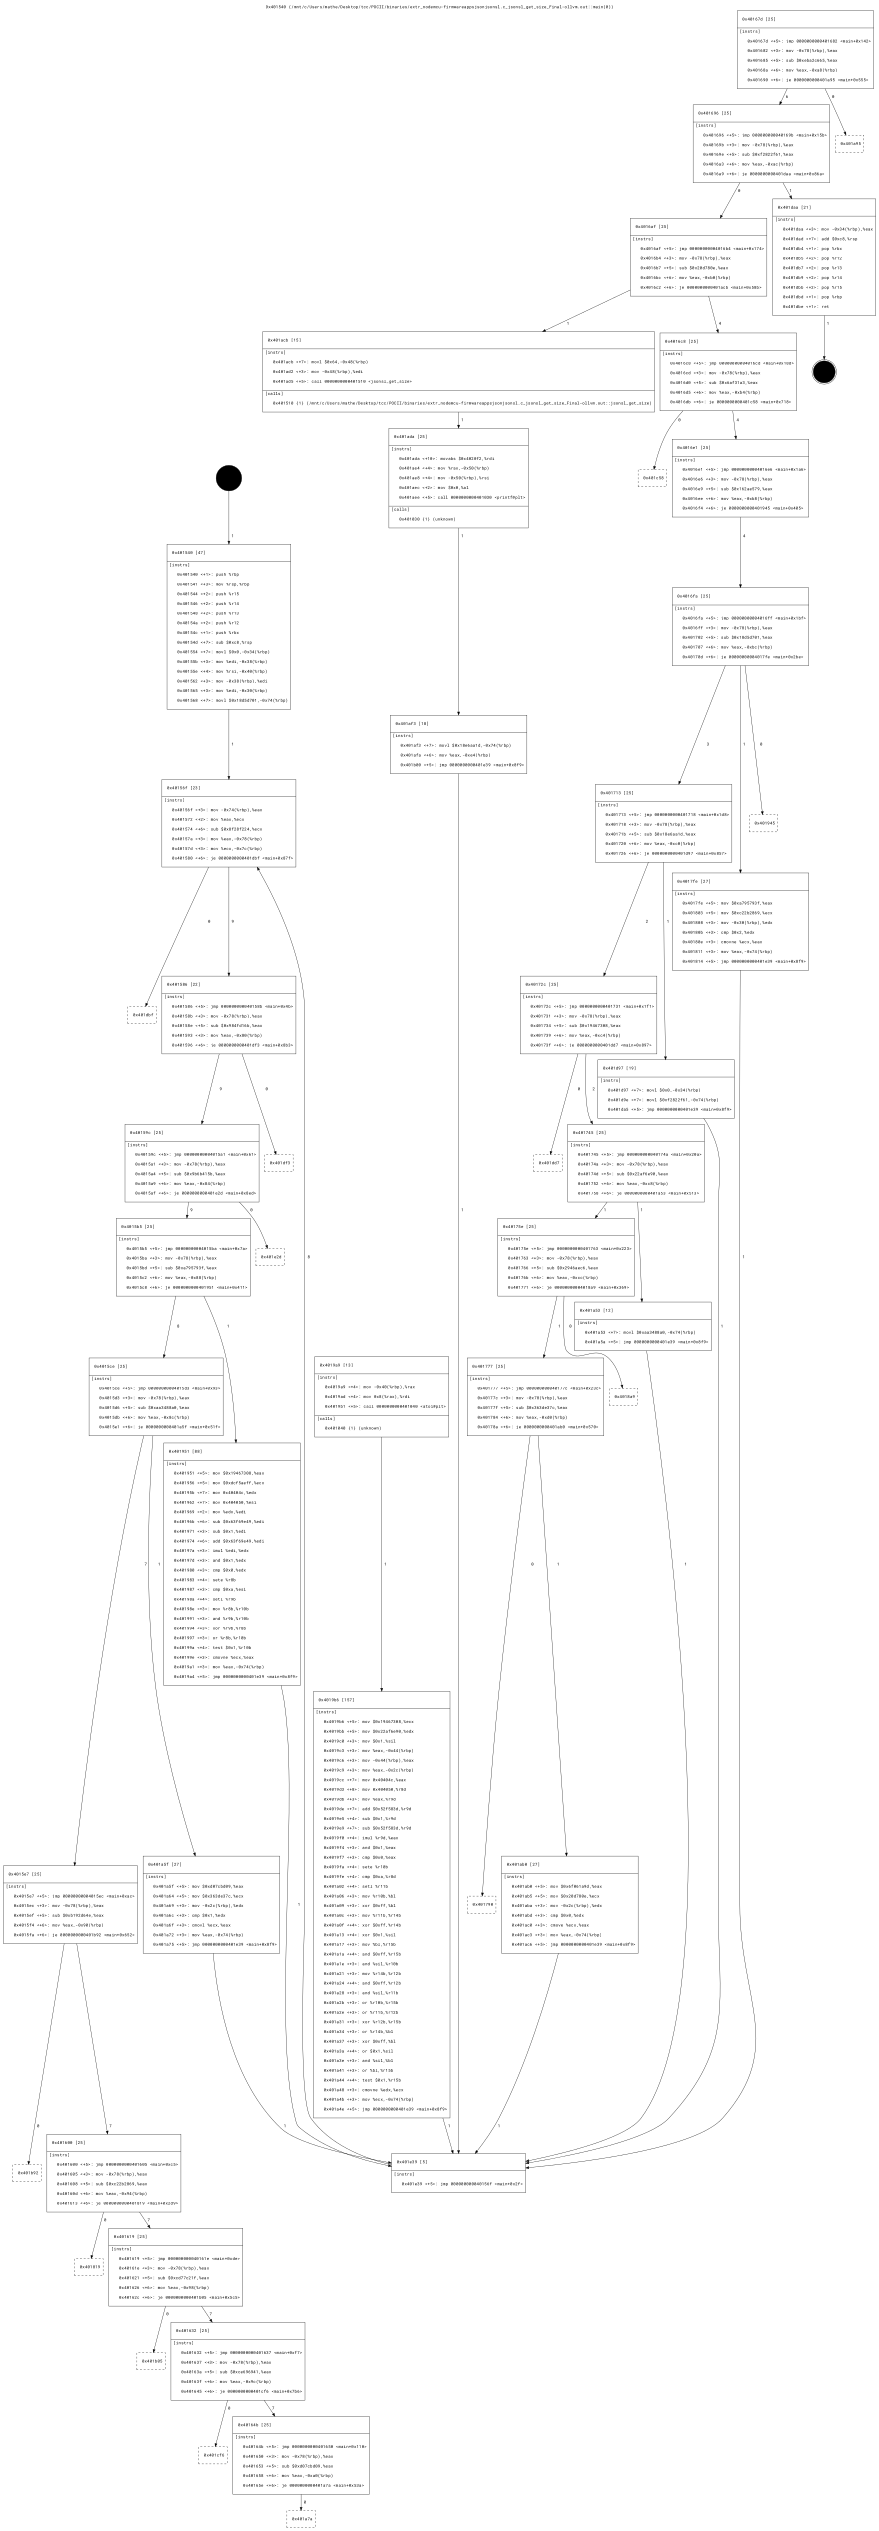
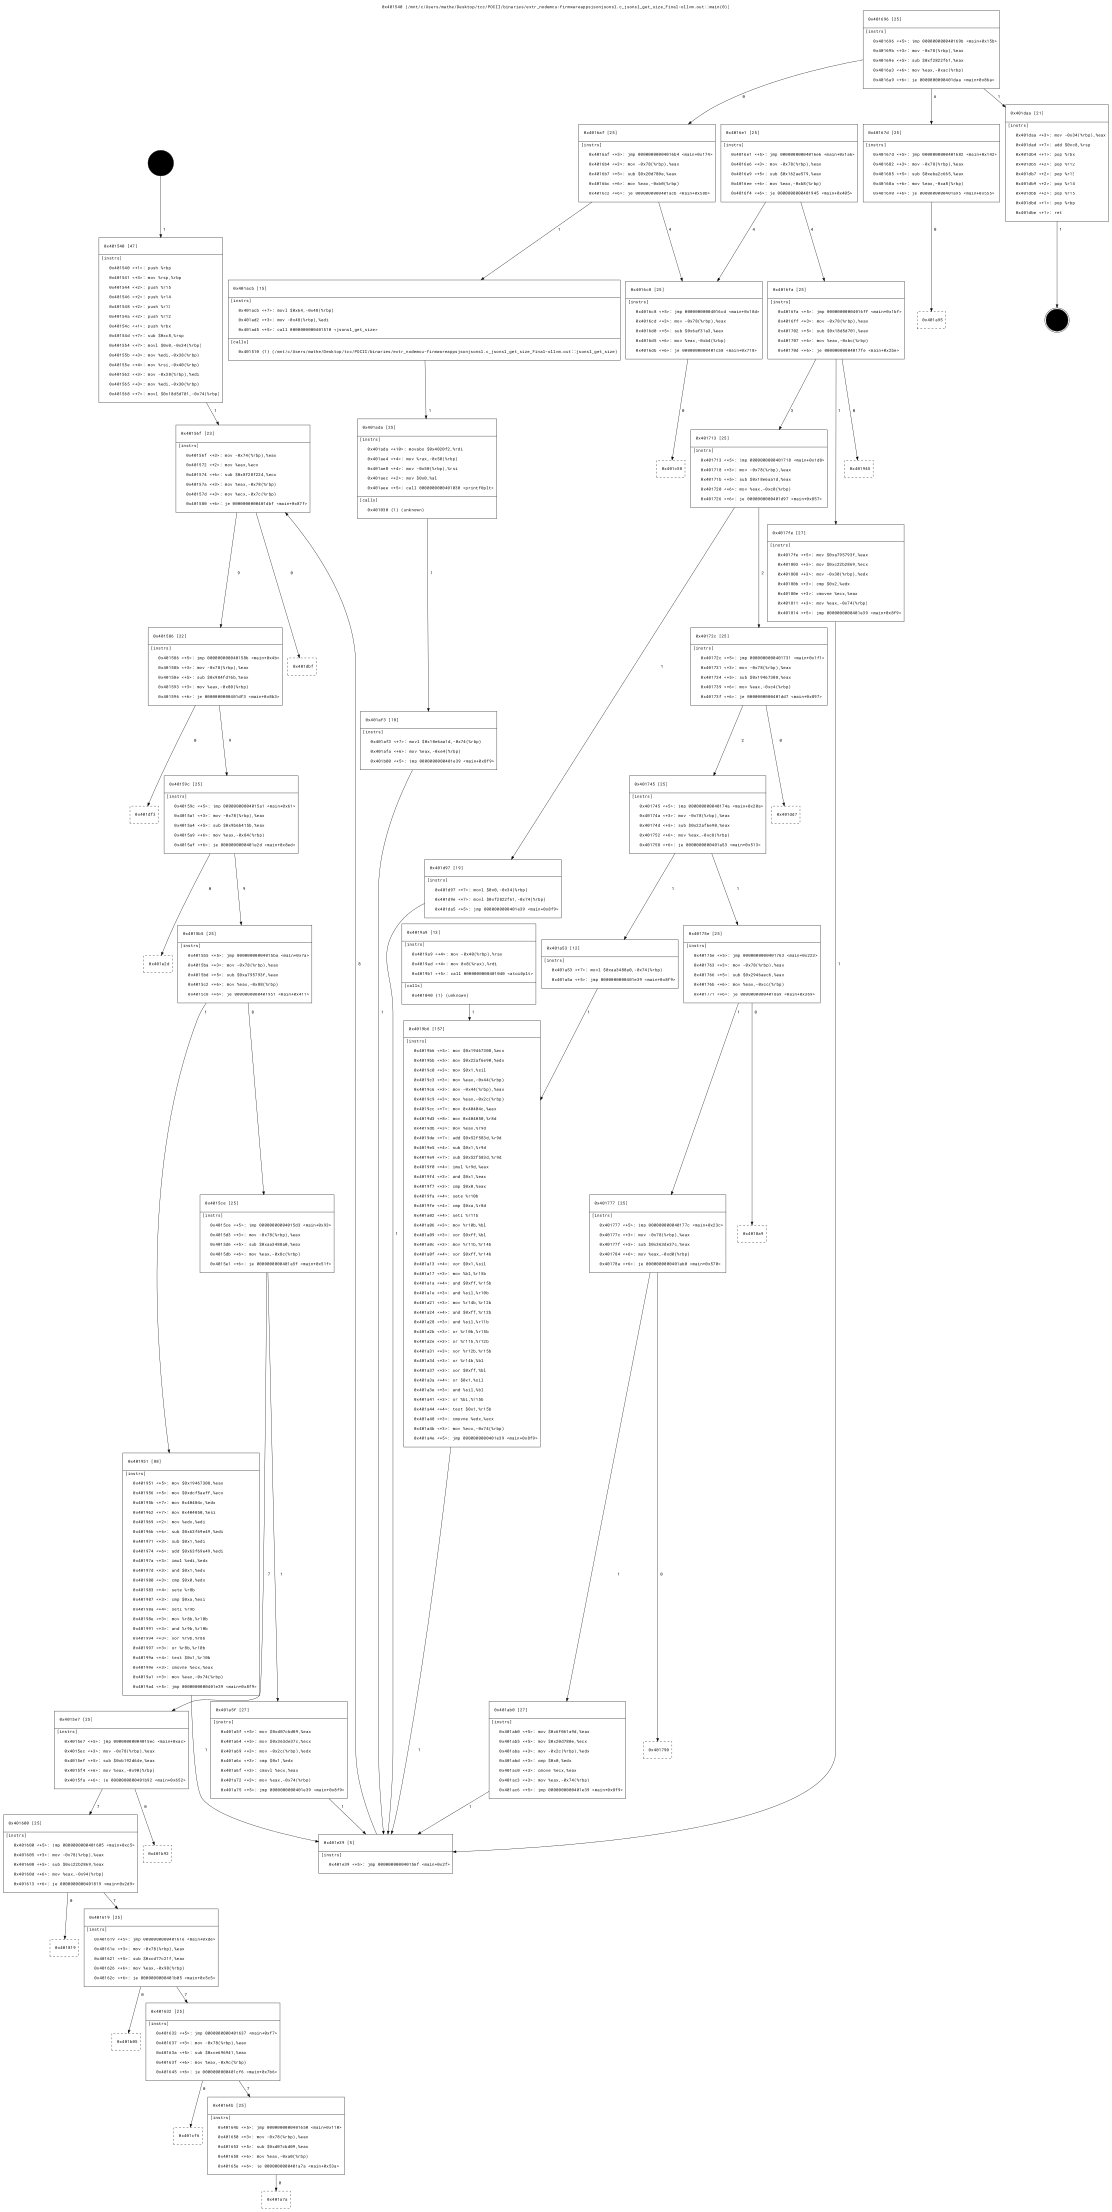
edge "0x40167d [25]" -> "0x401696 [25]": reversed
edge "0x4016c8 [25]" -> "0x4016e1 [25]": reversed
edge "0x401a53 [12]" -> "0x401e39 [5]": now "0x401a53 [12]" -> "0x4019b6 [157]"
